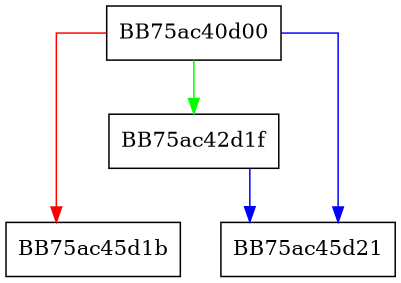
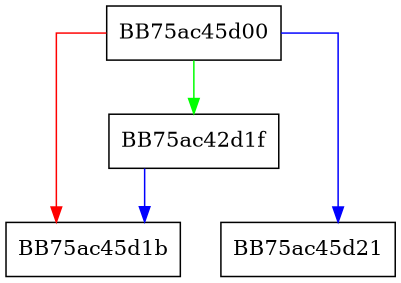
node "BB75ac40d00": label "BB75ac40d00" -> "BB75ac45d00"
edge "BB75ac42d1f" -> "BB75ac45d21": now "BB75ac42d1f" -> "BB75ac45d1b"
